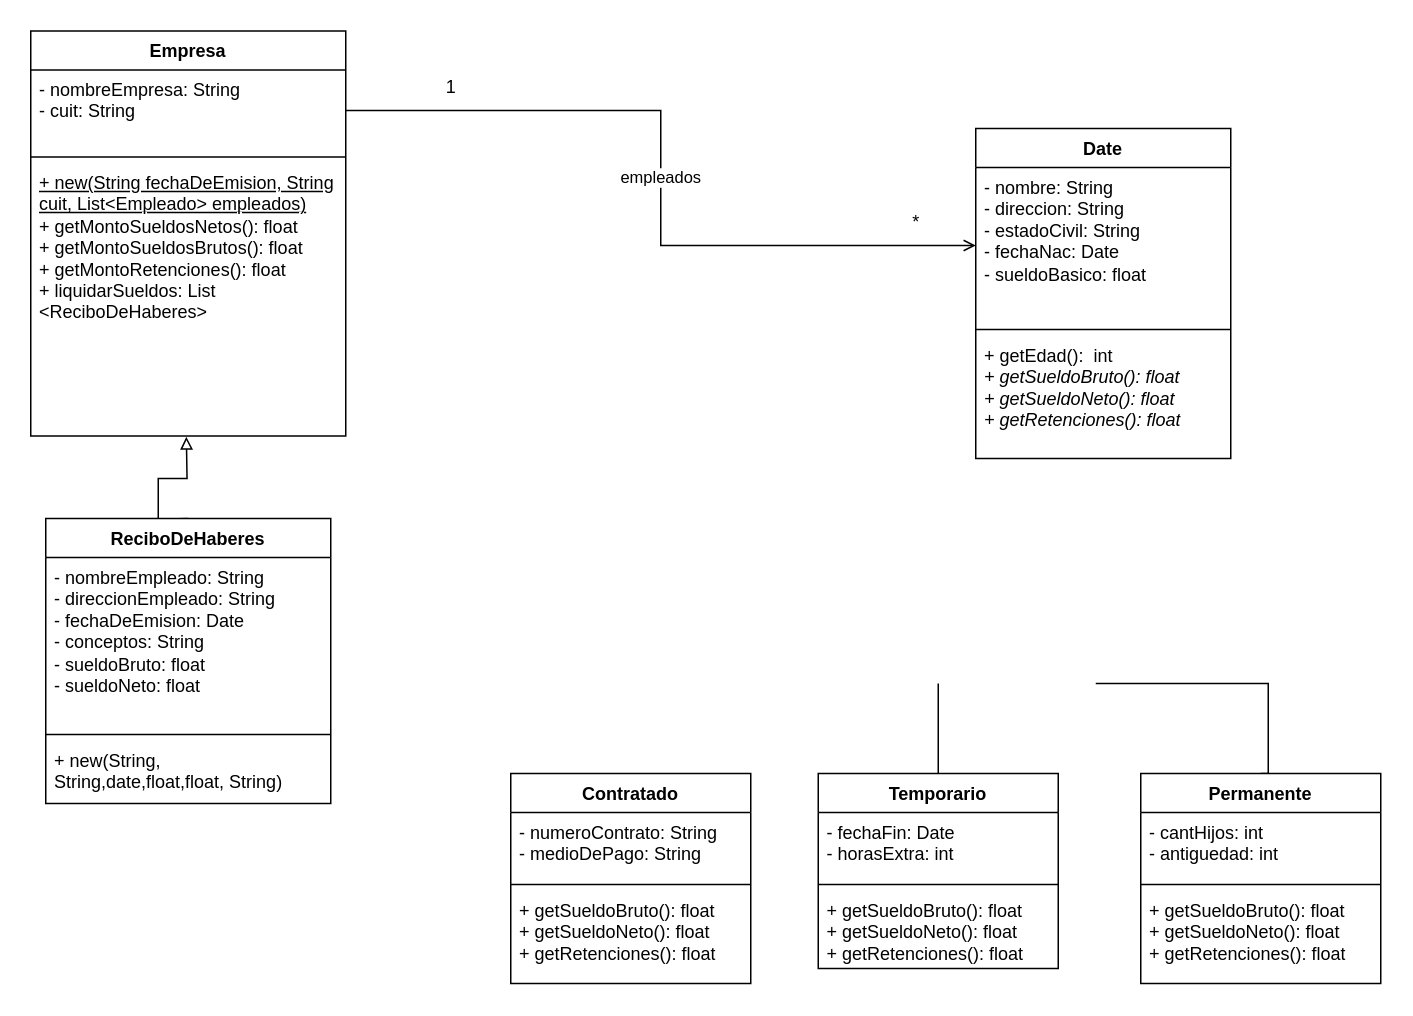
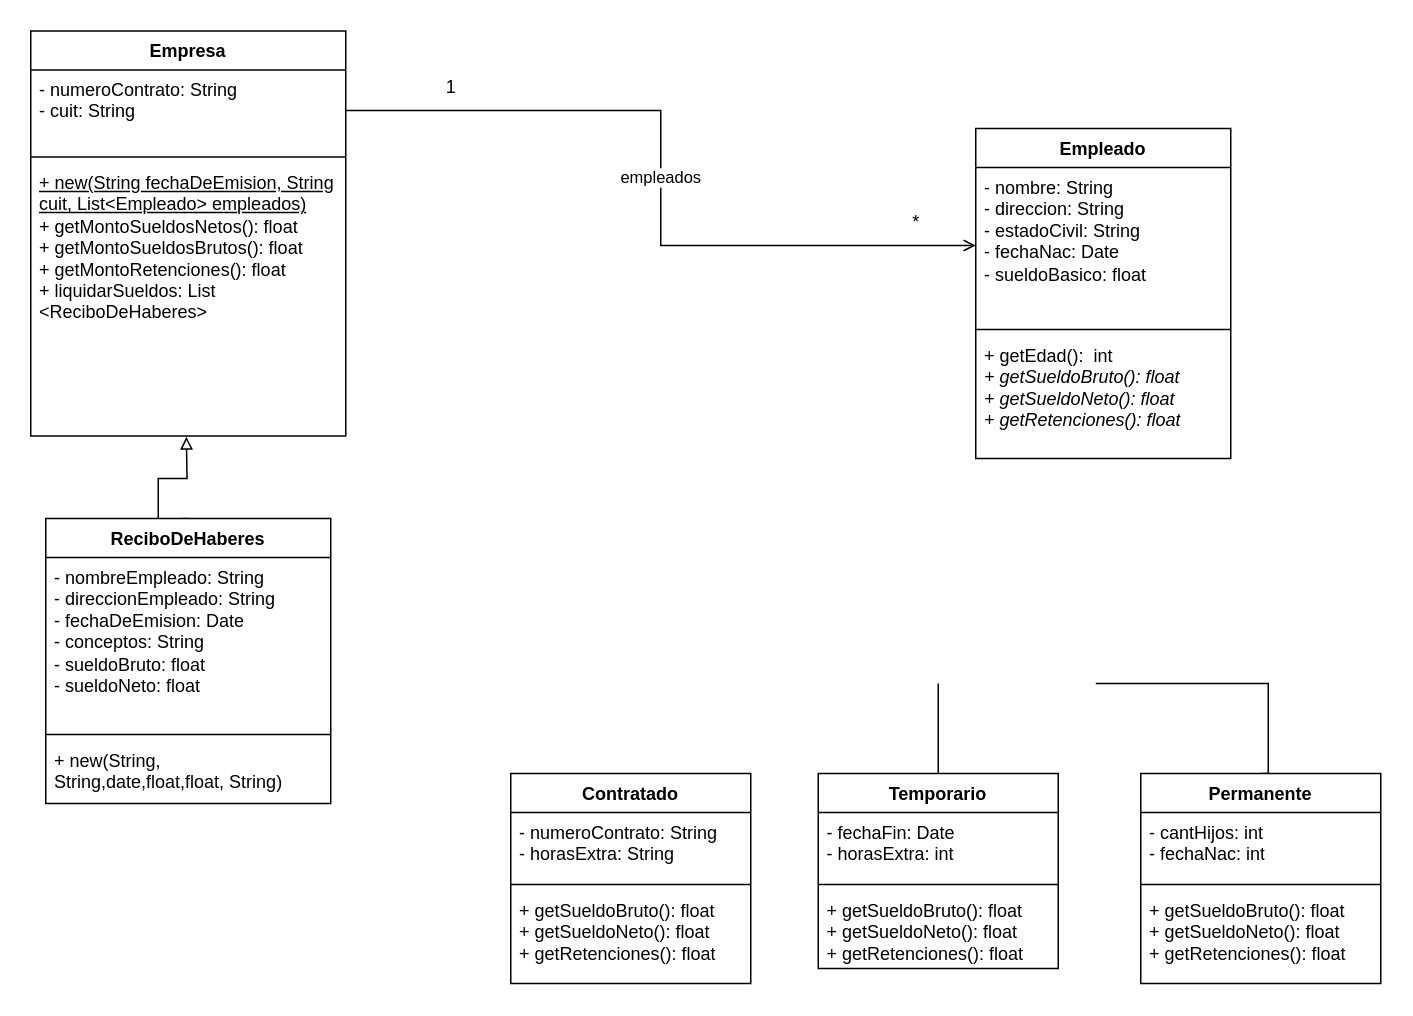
node "- nombreEmpresa: String - cuit: String": label "- nombreEmpresa: String - cuit: String" -> "- numeroContrato: String - cuit: String"
node "Date": label "Date" -> "Empleado"
node "- numeroContrato: String - medioDePago: String": label "- numeroContrato: String - medioDePago: String" -> "- numeroContrato: String - horasExtra: String"
node "- cantHijos: int - antiguedad: int": label "- cantHijos: int - antiguedad: int" -> "- cantHijos: int - fechaNac: int"
